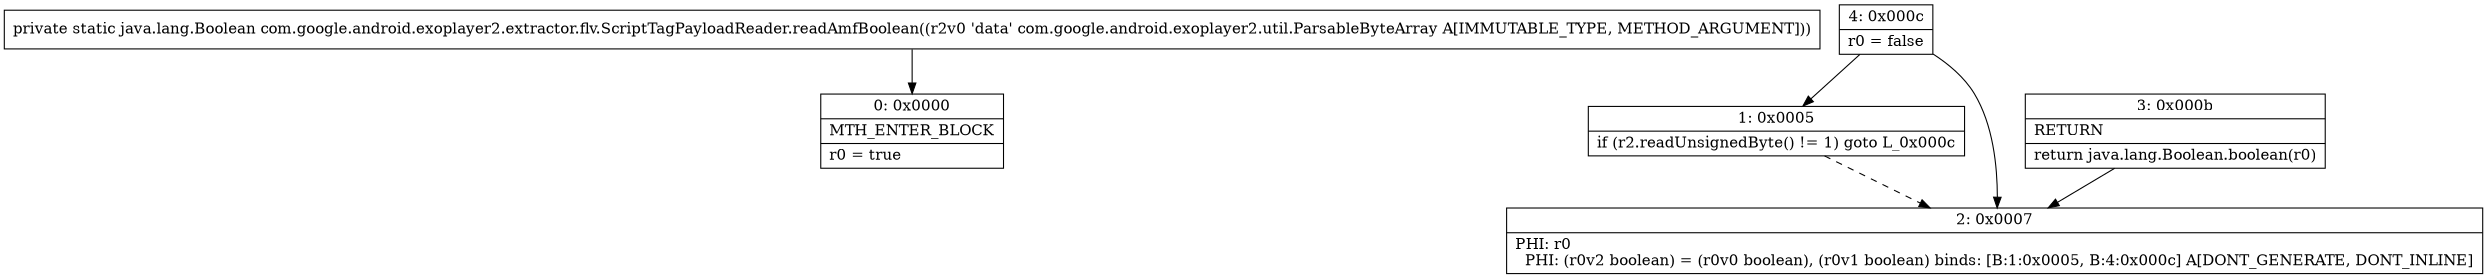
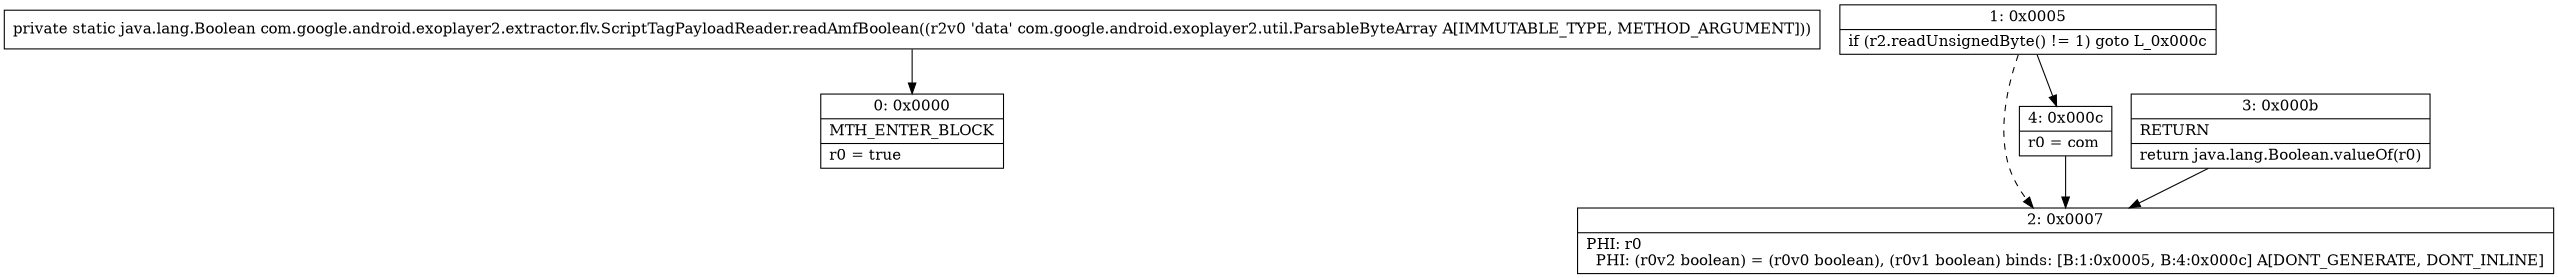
node "4: 0x000c": text "r0 = false" -> "r0 = com"
edge "4: 0x000c" -> "1: 0x0005": reversed
node "3: 0x000b": text "return java.lang.Boolean.boolean(r0)" -> "return java.lang.Boolean.valueOf(r0)"
